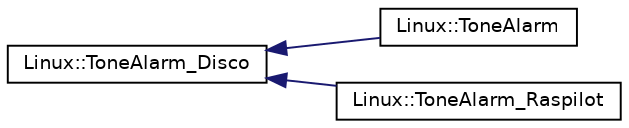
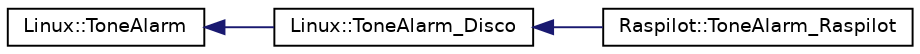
edge "Linux::ToneAlarm" -> "Linux::ToneAlarm_Disco": reversed
node "Linux::ToneAlarm_Raspilot": label "Linux::ToneAlarm_Raspilot" -> "Raspilot::ToneAlarm_Raspilot"
